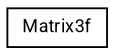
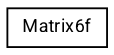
node "Matrix3f": label "Matrix3f" -> "Matrix6f"
